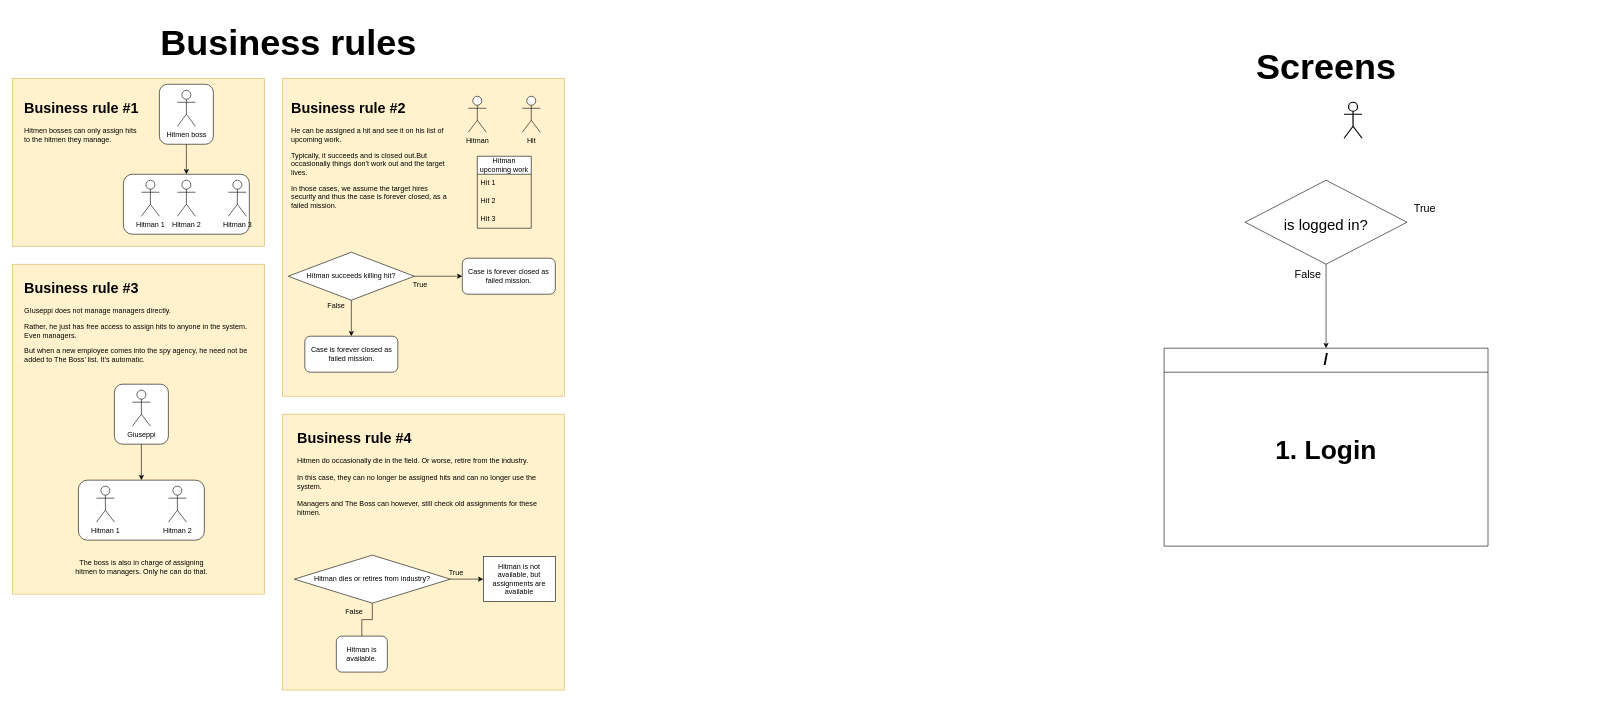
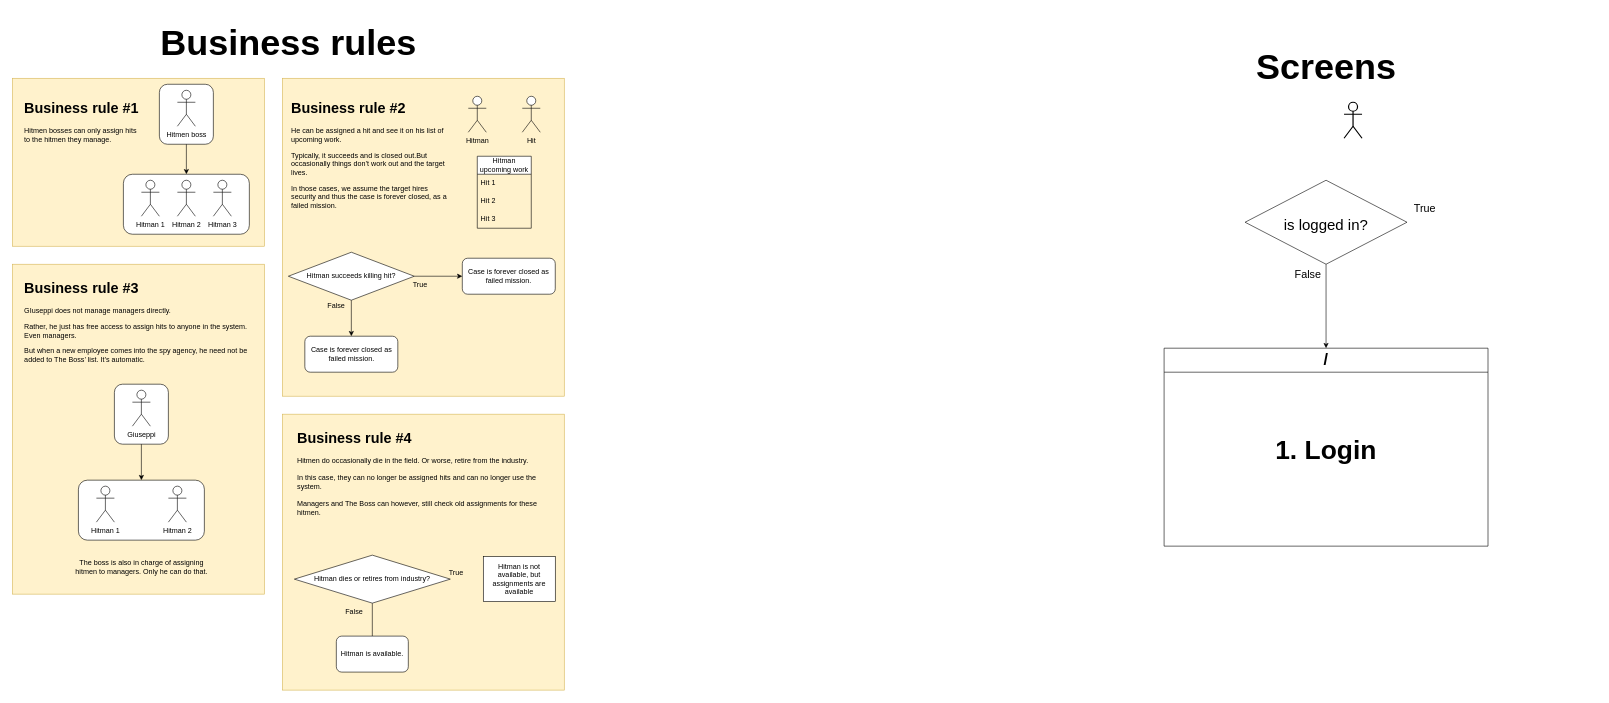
node "Hitman 3": moved (237, 198) -> (222, 198)
edge "Hitman dies or retires from industry?" -> "Hitman is not available, but assignments are available": removed
node "Hitman is available.": size 51x36 -> 72x36
